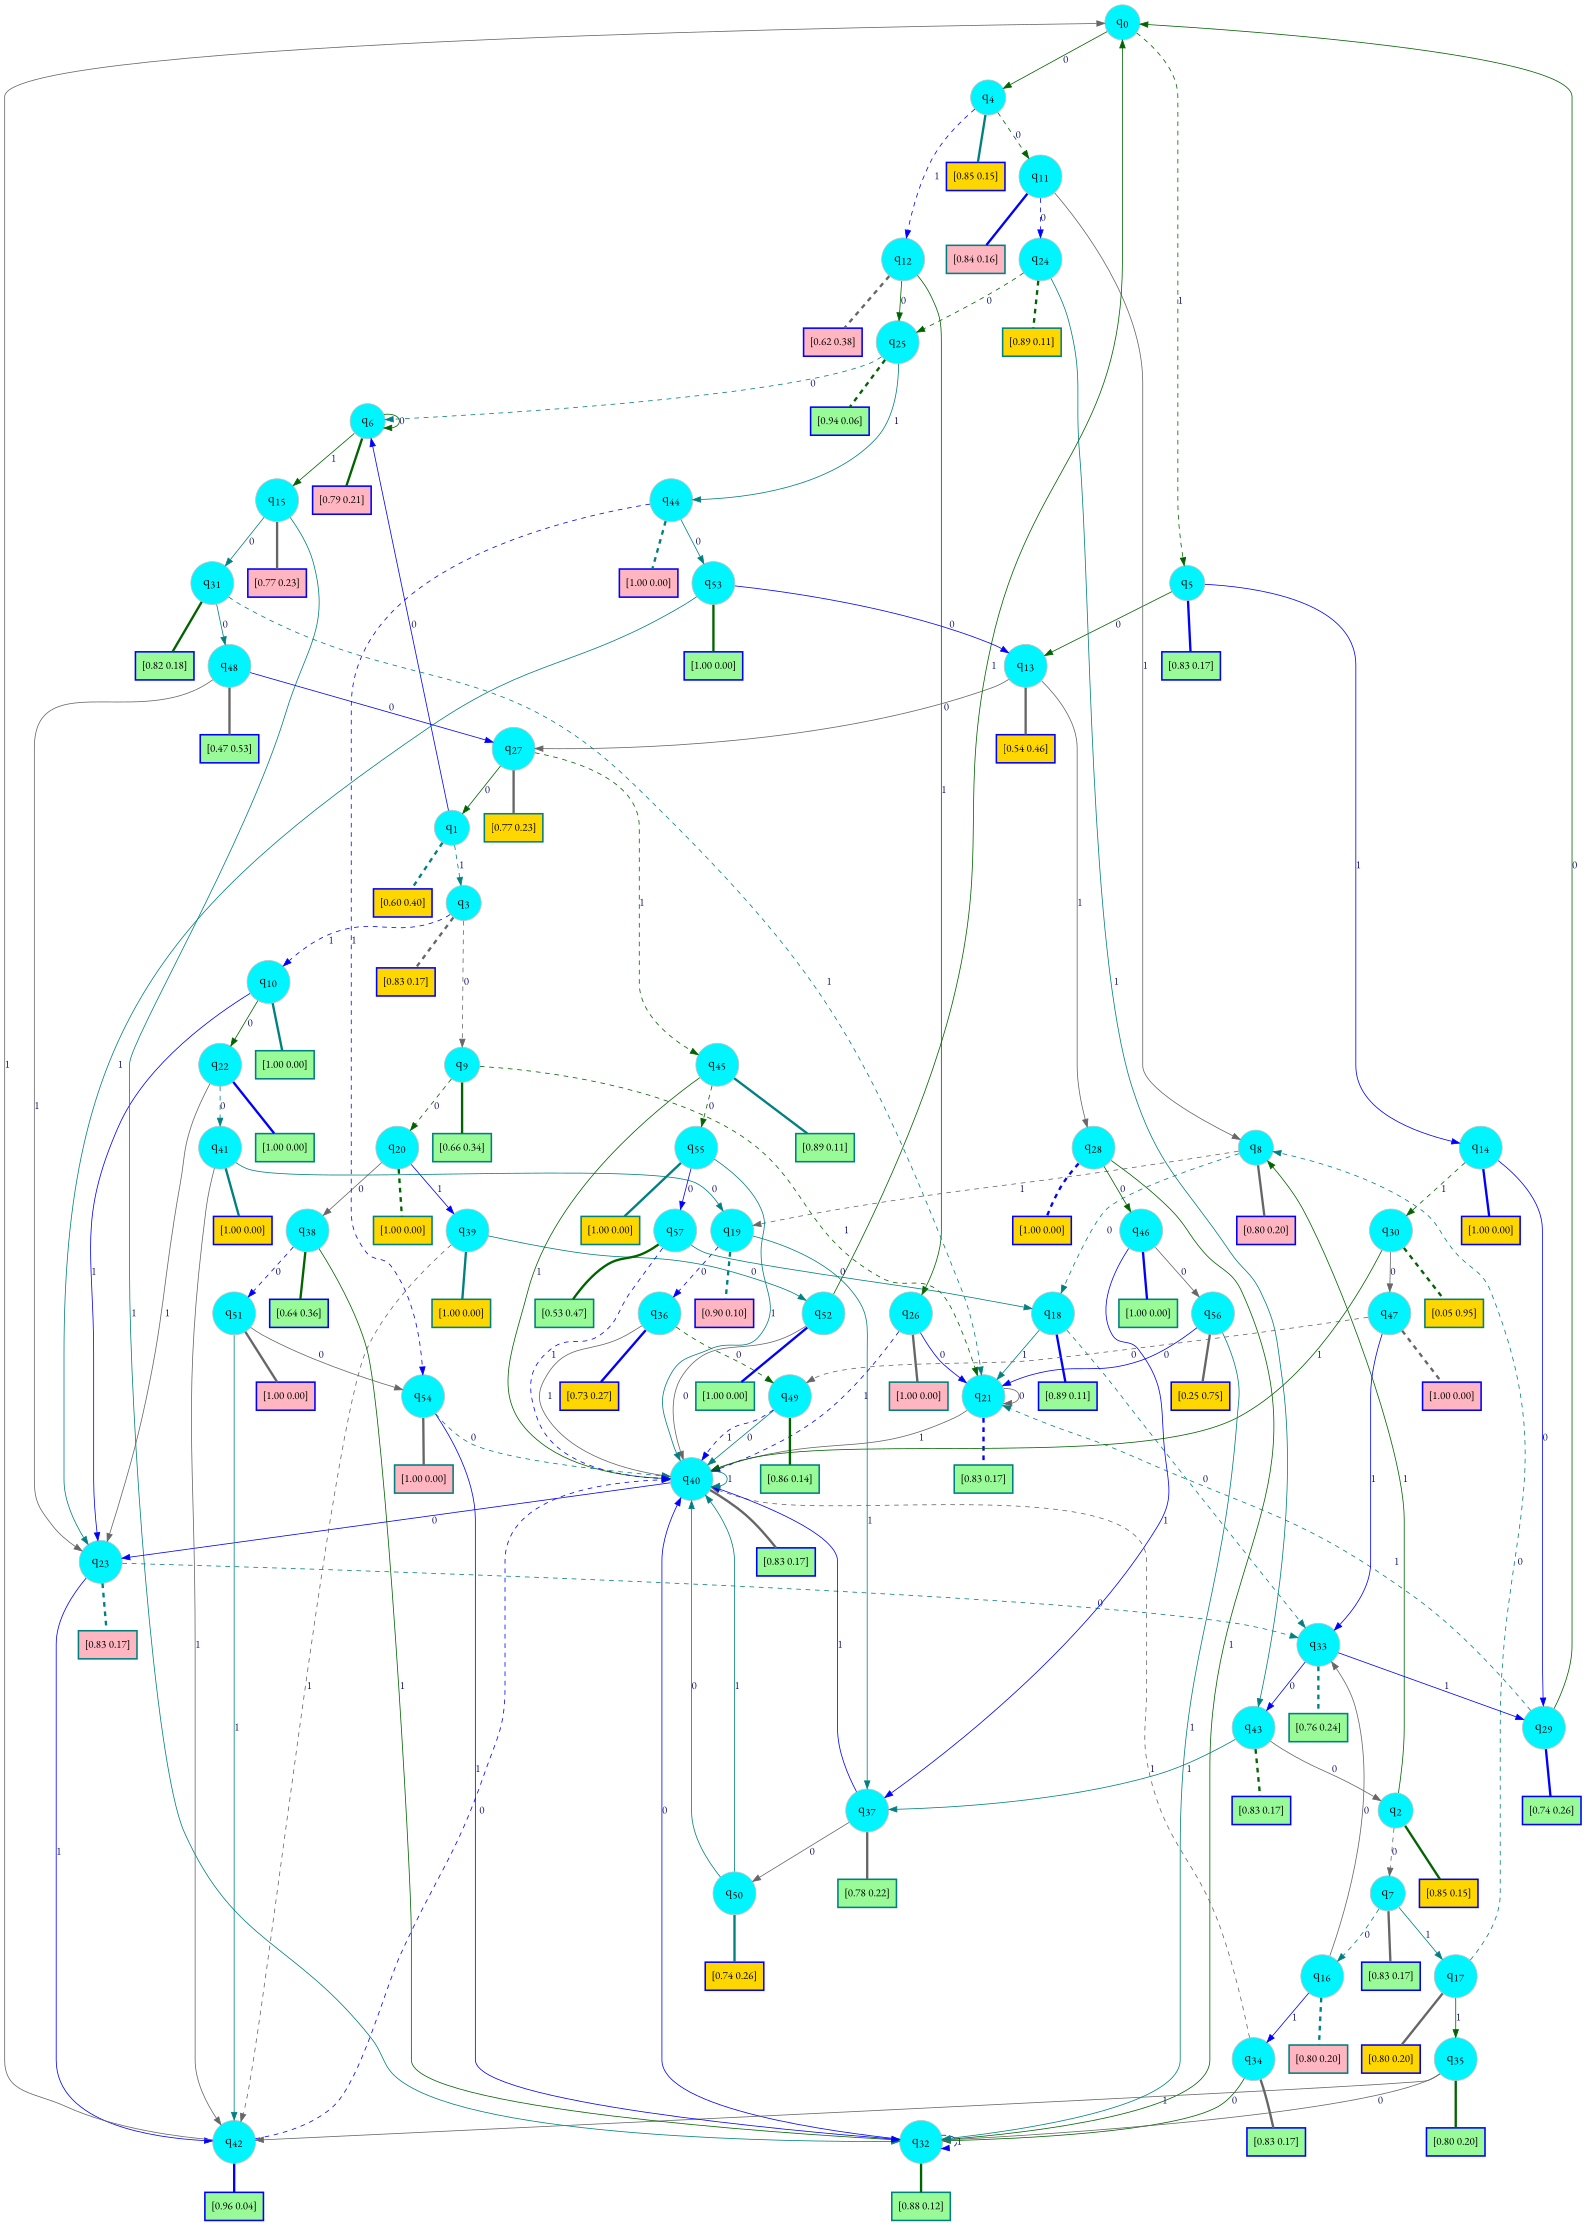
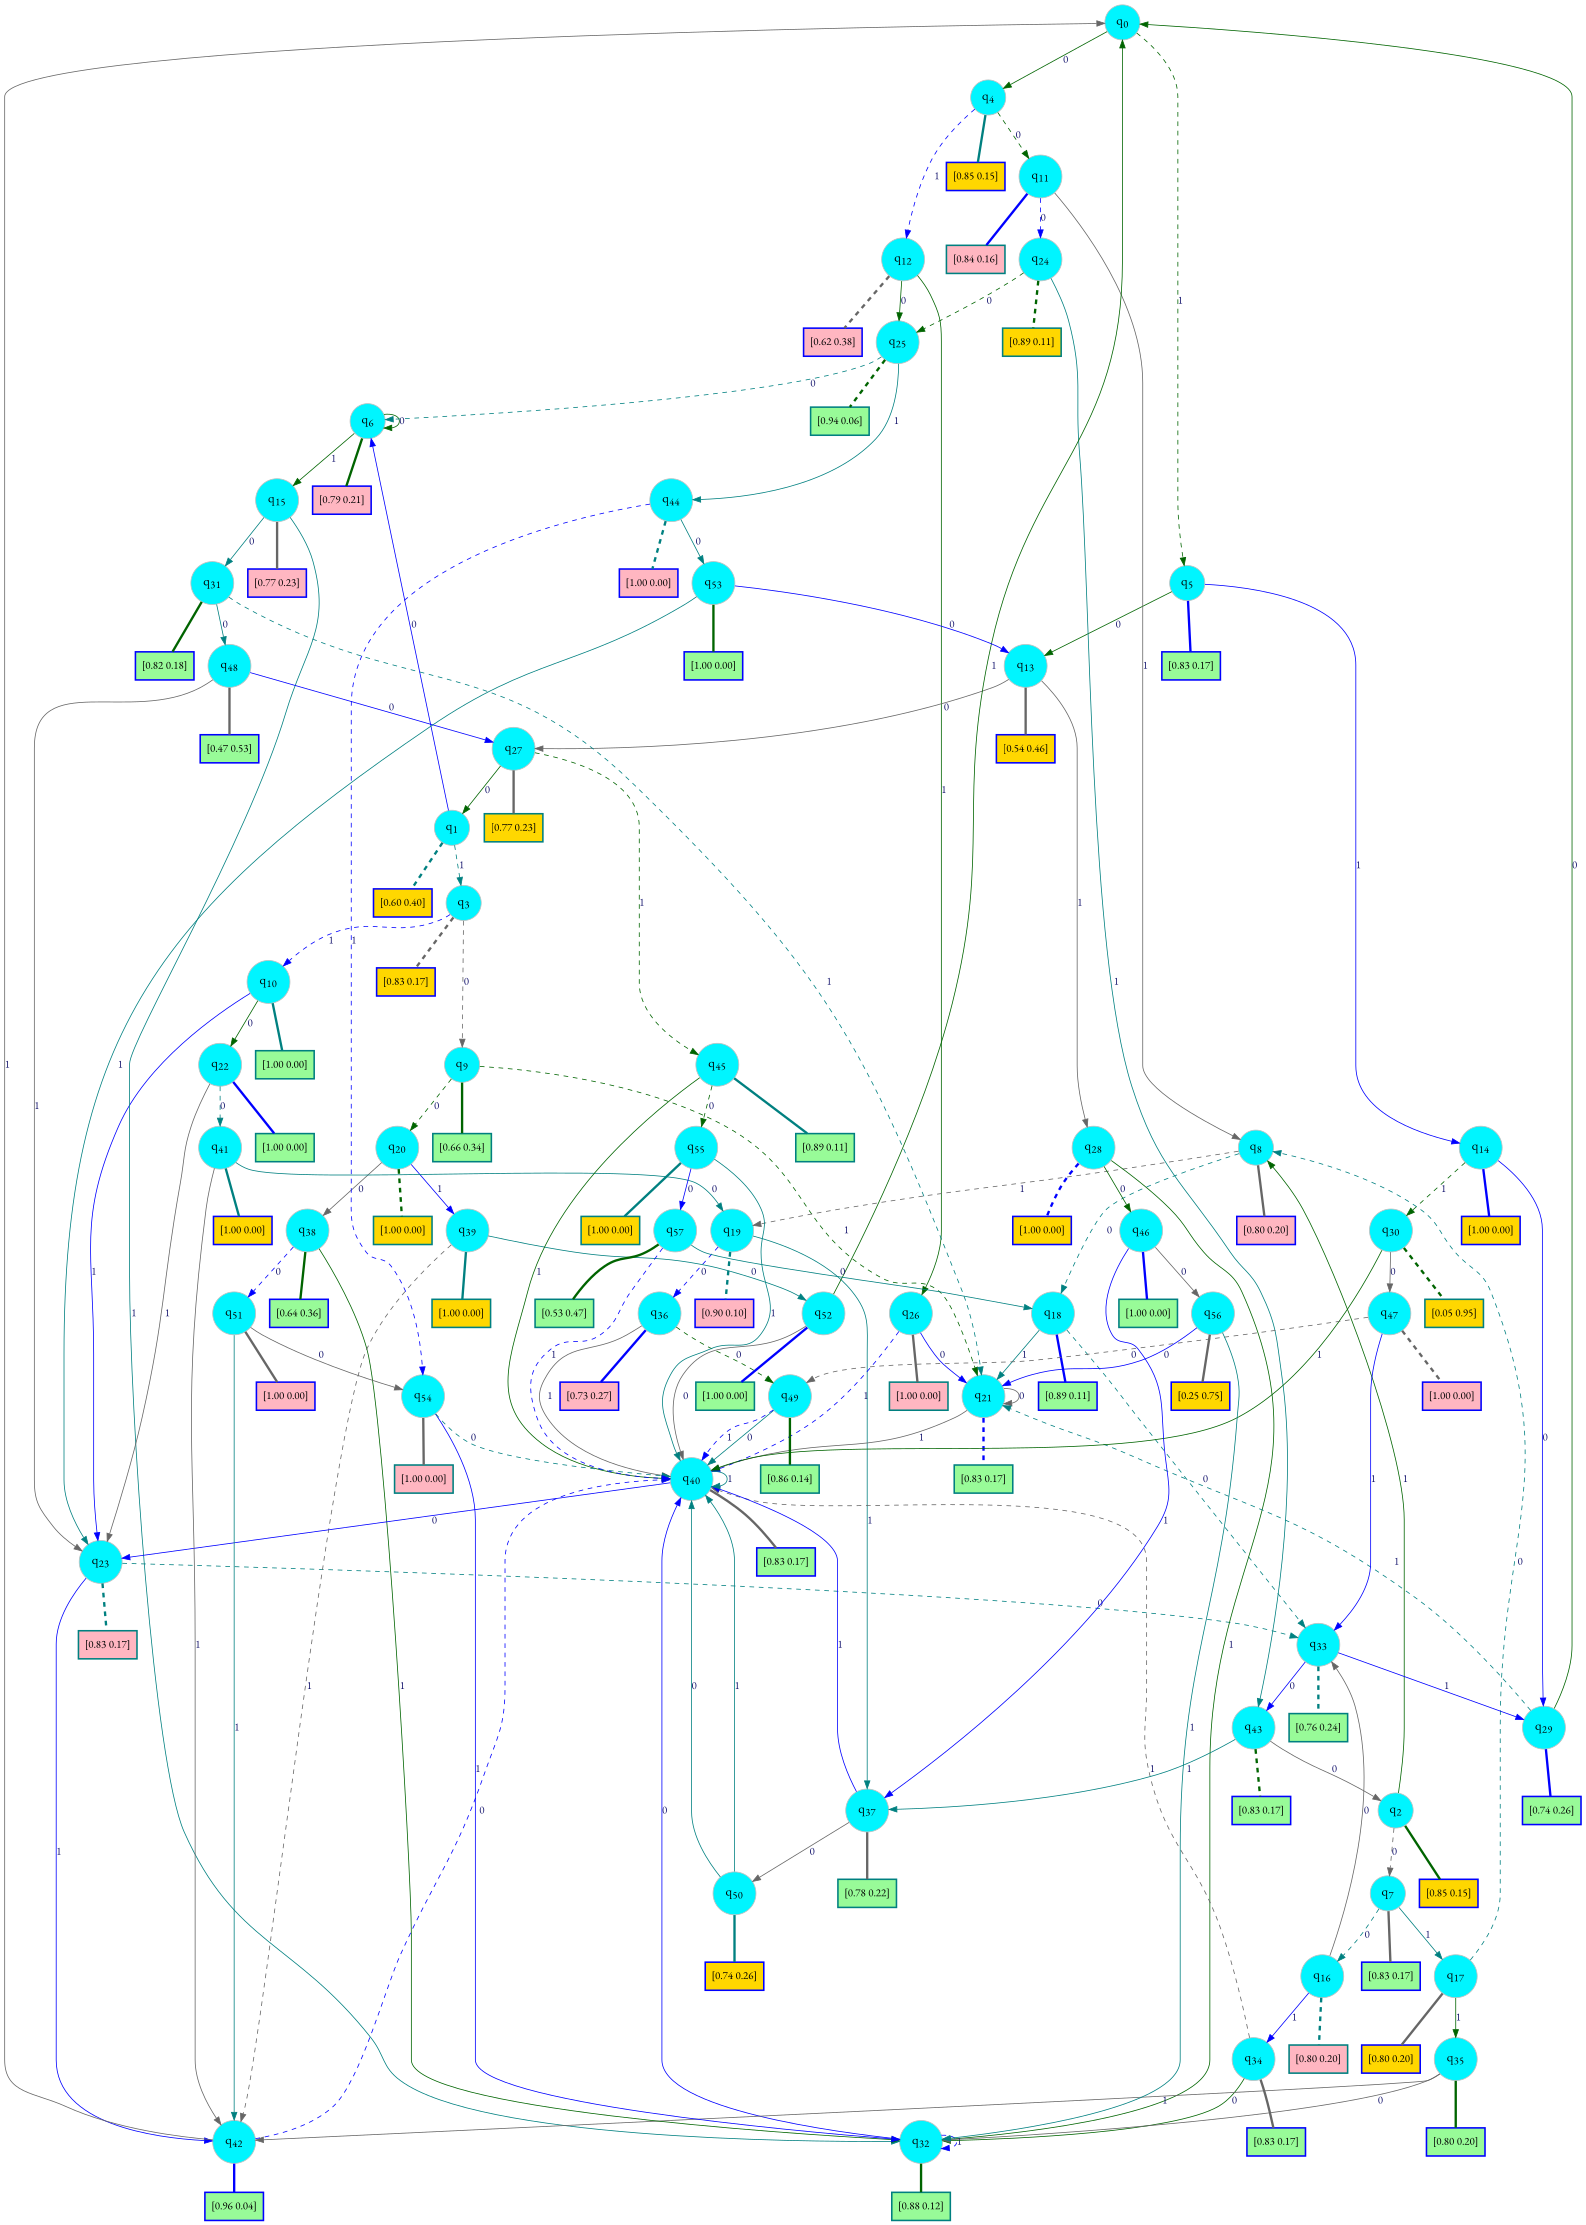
node "[0.94 0.06]": color blue -> teal
node "[0.73 0.27]": fillcolor gold -> lightpink
